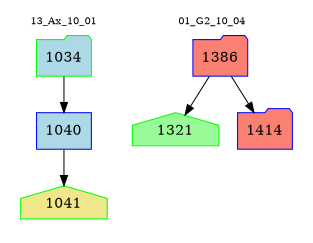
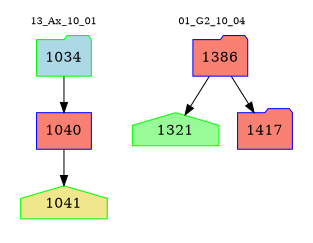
node "1040": fillcolor lightblue -> salmon
node "1414": label "1414" -> "1417"
